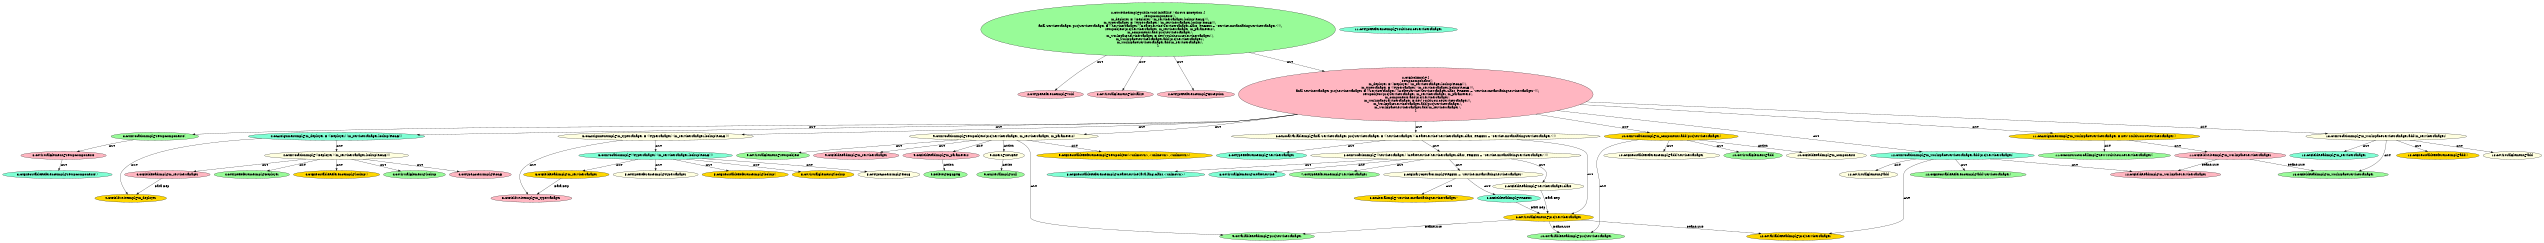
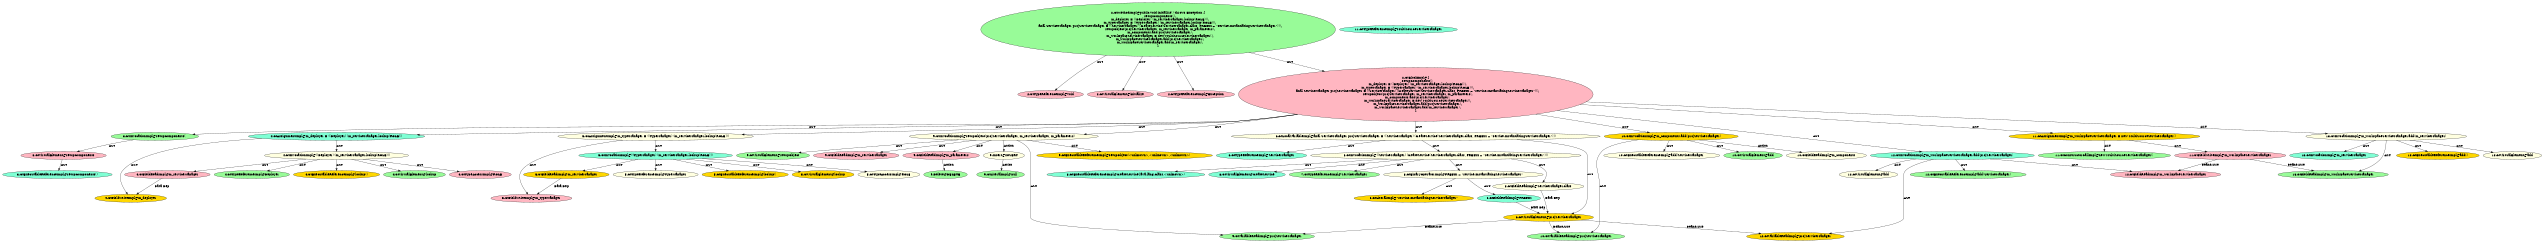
node "13:CtFieldReadImpl@m_serviceManager": label "13:CtFieldReadImpl@m_serviceManager" -> "13:CtInvocationImpl@m_serviceManager"
